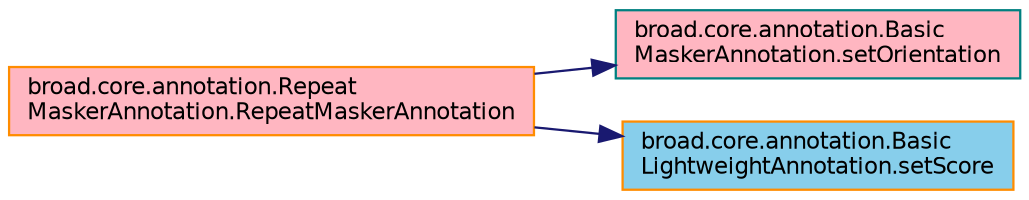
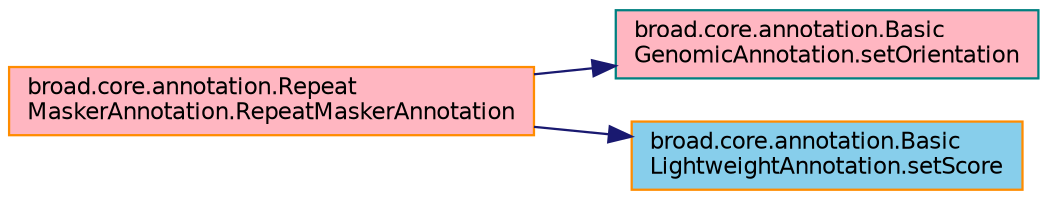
node "broad.core.annotation.Basic MaskerAnnotation.setOrientation": label "broad.core.annotation.Basic MaskerAnnotation.setOrientation" -> "broad.core.annotation.Basic GenomicAnnotation.setOrientation"
